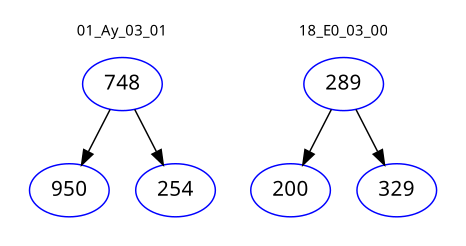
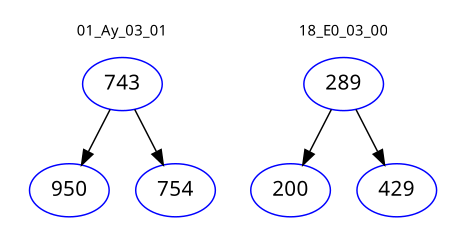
node "748": label "748" -> "743"
node "254": label "254" -> "754"
node "329": label "329" -> "429"
